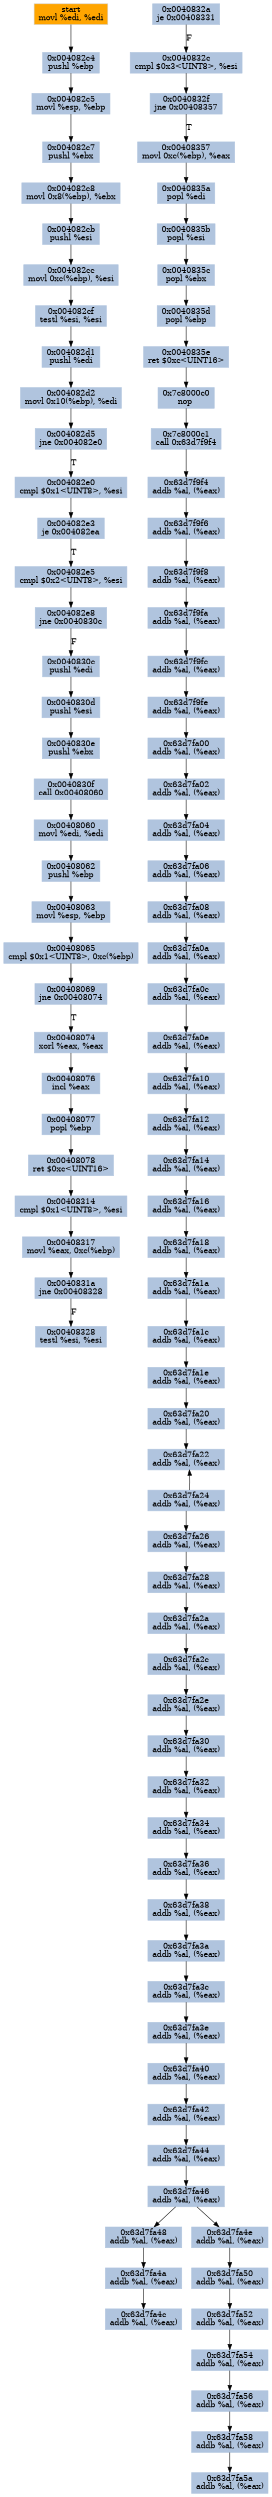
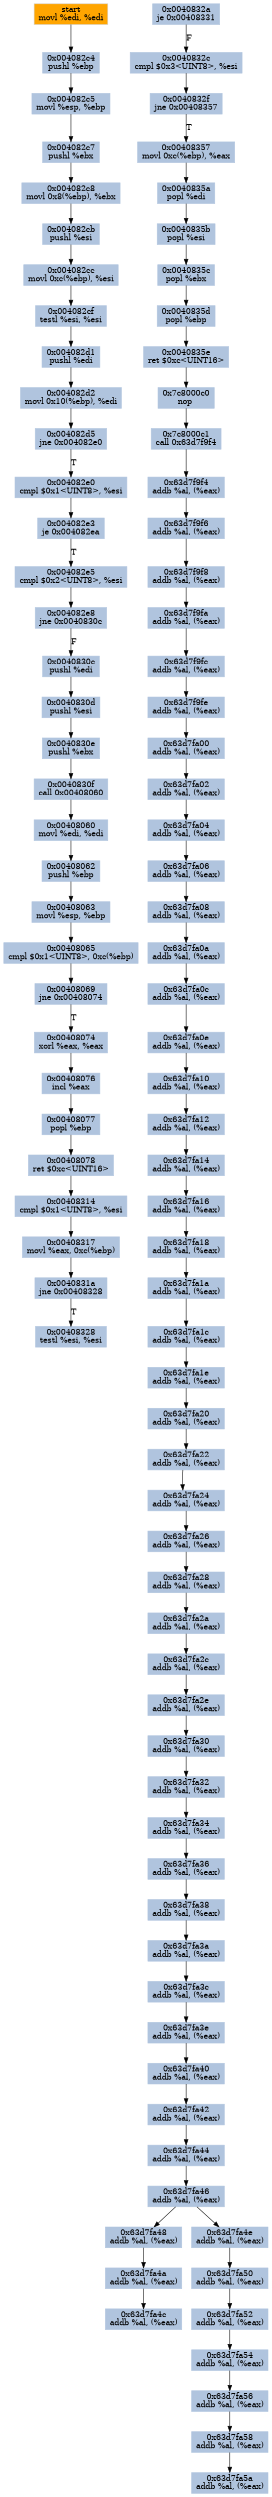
edge "0x0040831a jne 0x00408328" -> "0x00408328 testl %esi, %esi": label "F" -> "T"
edge "0x63d7fa24 addb %al, (%eax)" -> "0x63d7fa22 addb %al, (%eax)": reversed
